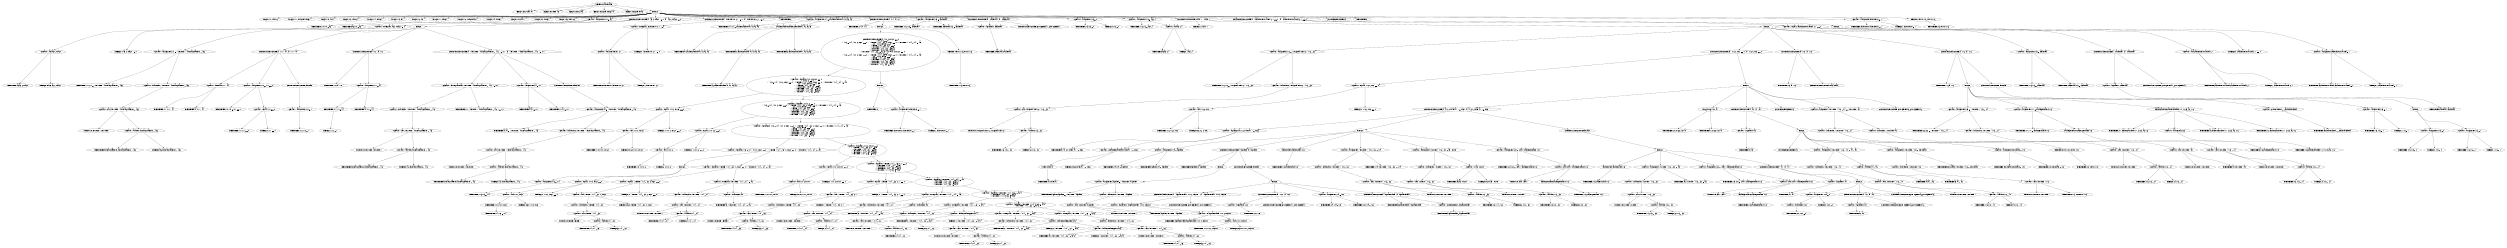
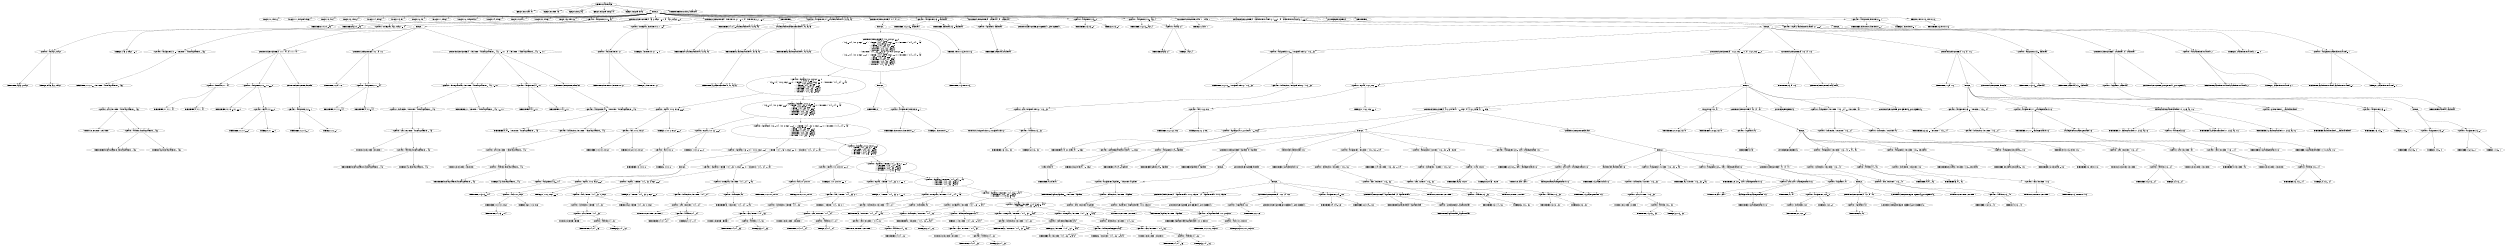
node "(METHOD_RETURN,__int64 __fastcall)": added
node "(IDENTIFIER,v14,if ( v14 ))": removed
node "(IDENTIFIER,a2,cache_scan_and(a1, a2, a3, a5))": label "(IDENTIFIER,a2,cache_scan_and(a1, a2, a3, a5))" -> "(IDENTIFIER,a2,cache_scan_free(a1, a2, a3, a5))"
node "(<operator>.indirection,*(_QWORD *)(dnsmasq_daemon + 456))": removed
edge "(IDENTIFIER,v11,v11 = a4)" -> "(LITERAL,1,v12 = 1)": now "(<operator>.assignment,v12 = 1)" -> "(LITERAL,1,v12 = 1)"
